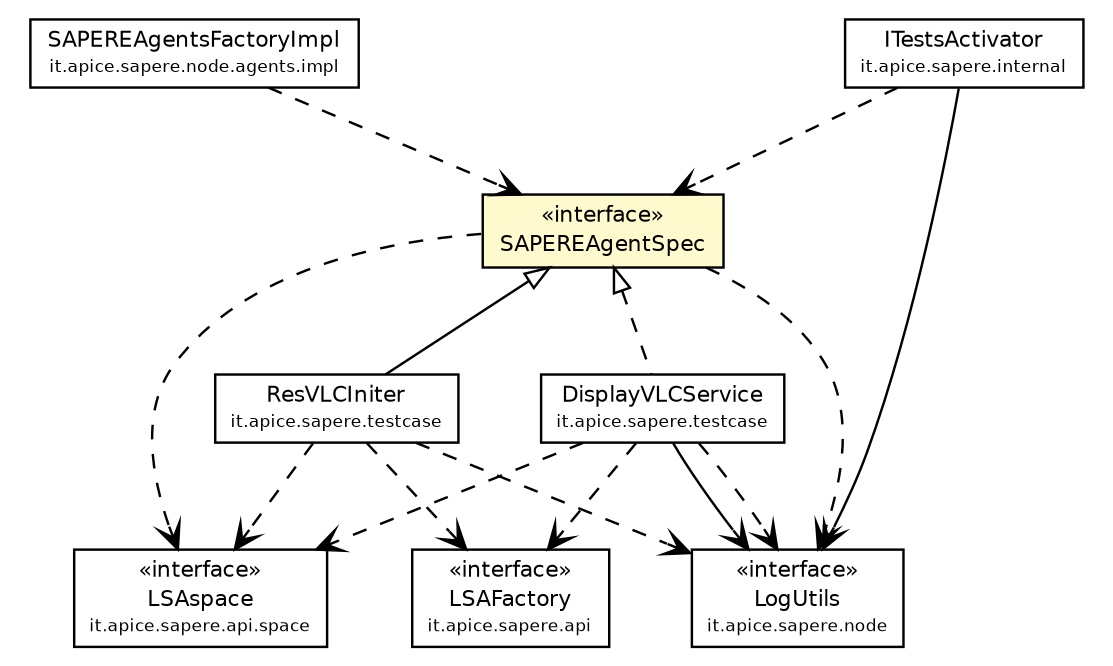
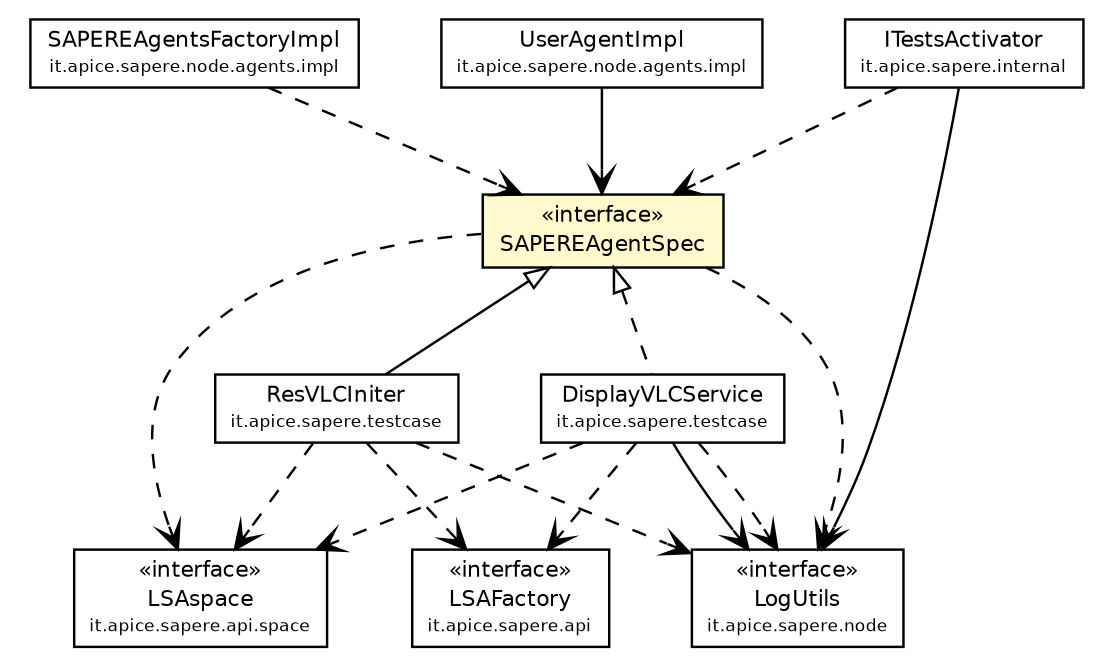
node "UserAgentImpl": added
